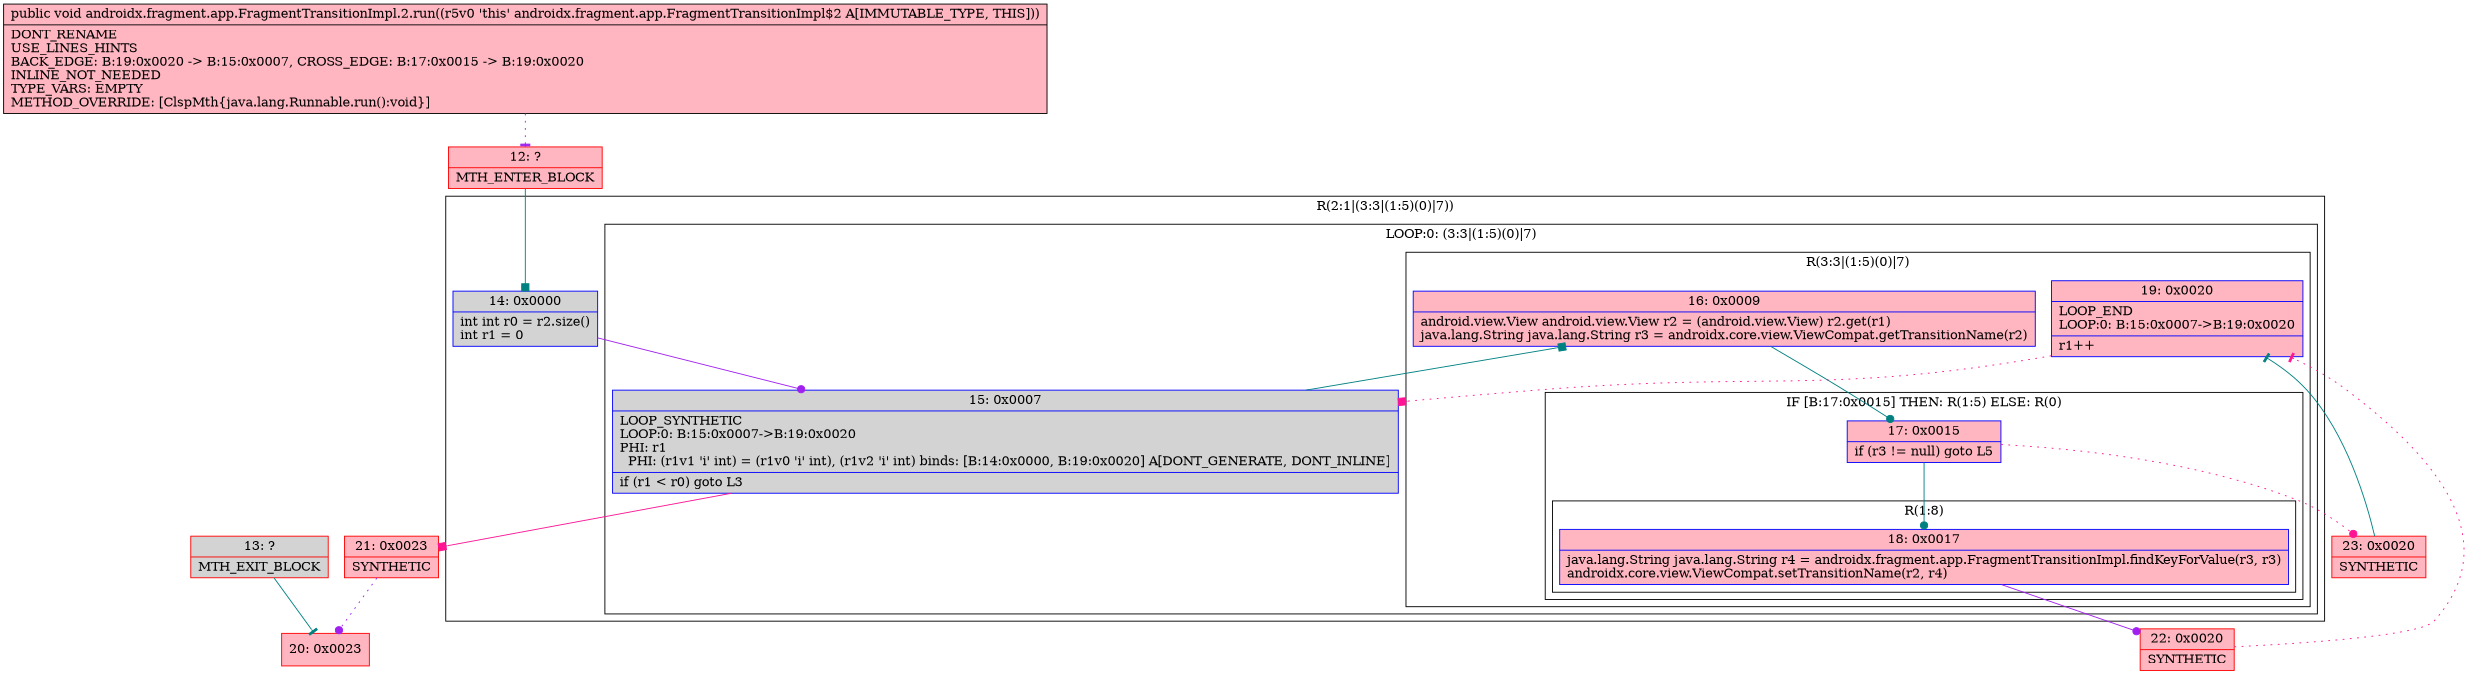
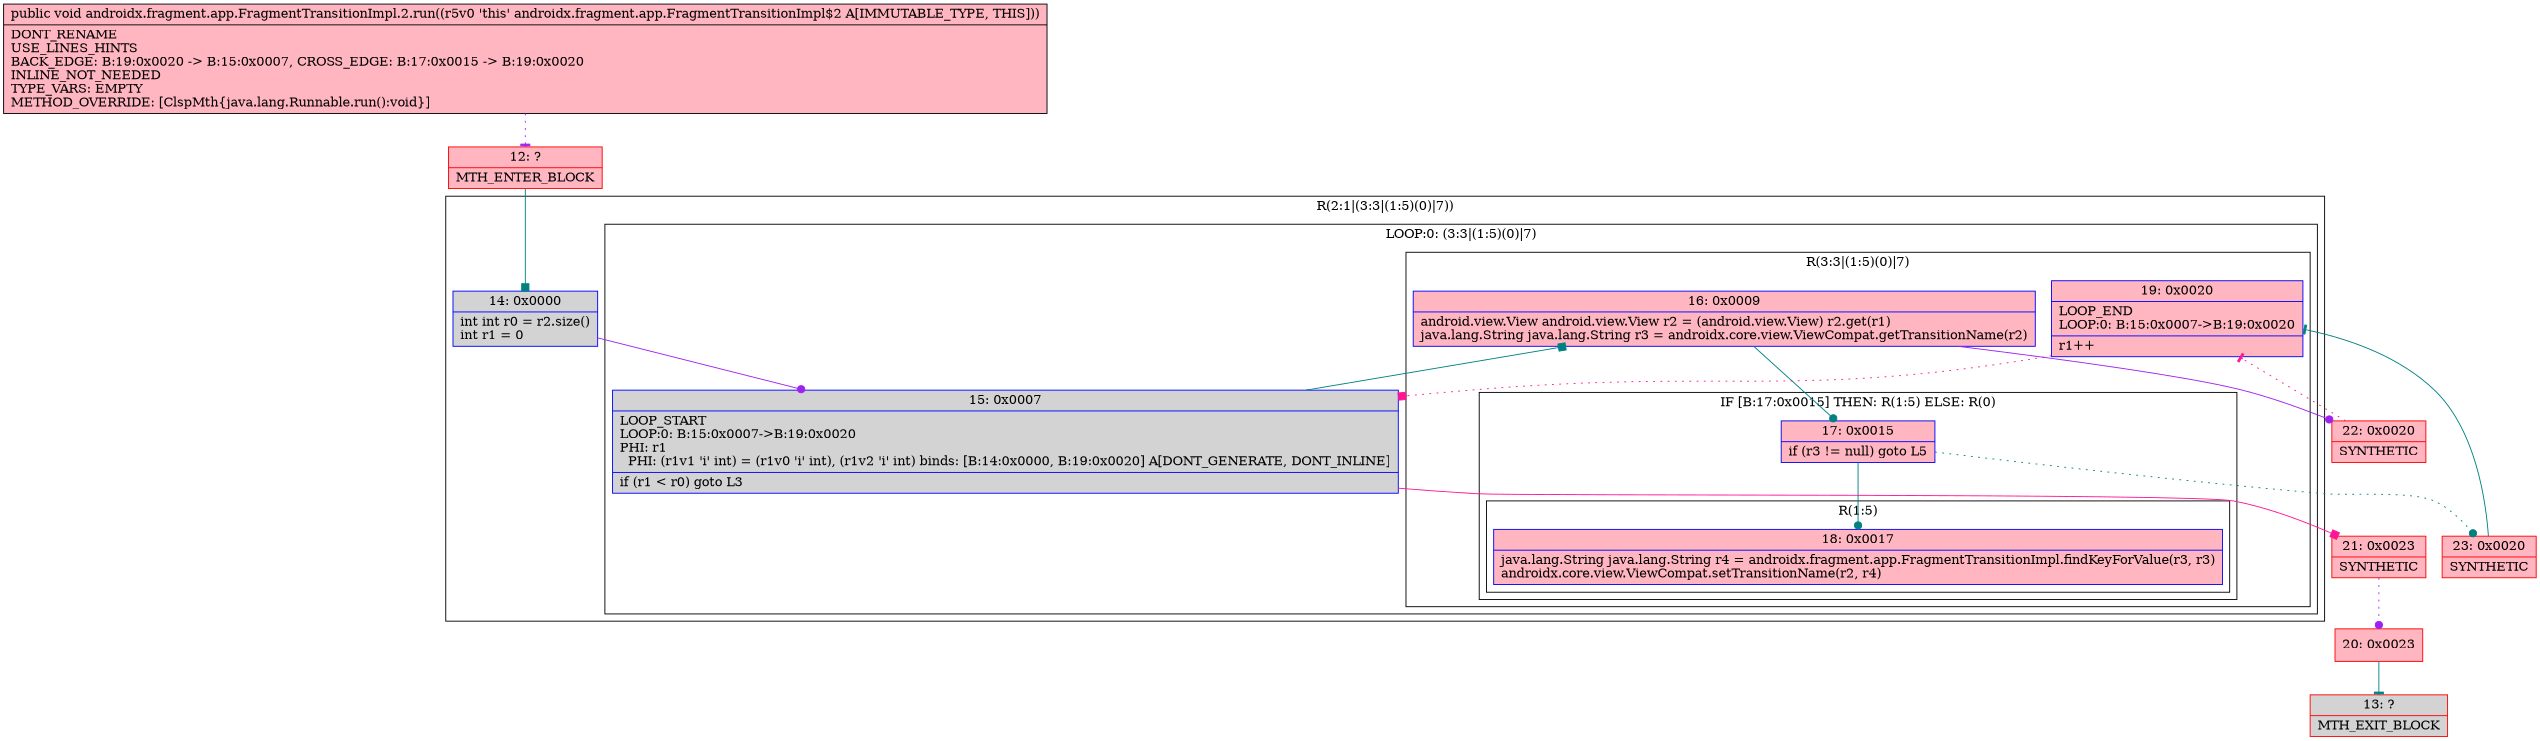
node "15: 0x0007": text "LOOP_SYNTHETIC" -> "LOOP_START"
edge "17: 0x0015" -> "23: 0x0020": color deeppink -> teal
cluster "R(1:8)": label "R(1:8)" -> "R(1:5)"
edge "13: ?" -> "20: 0x0023": reversed
edge "18: 0x0017" -> "22: 0x0020": now "16: 0x0009" -> "22: 0x0020"
